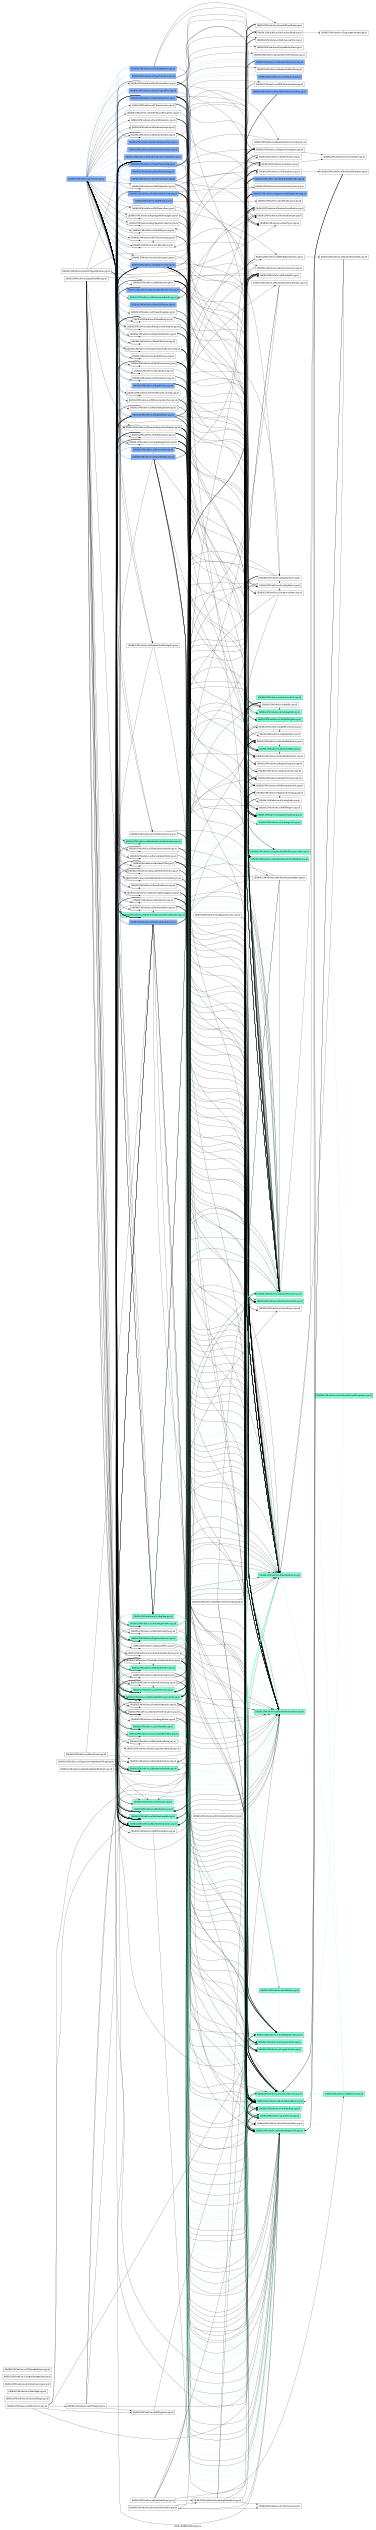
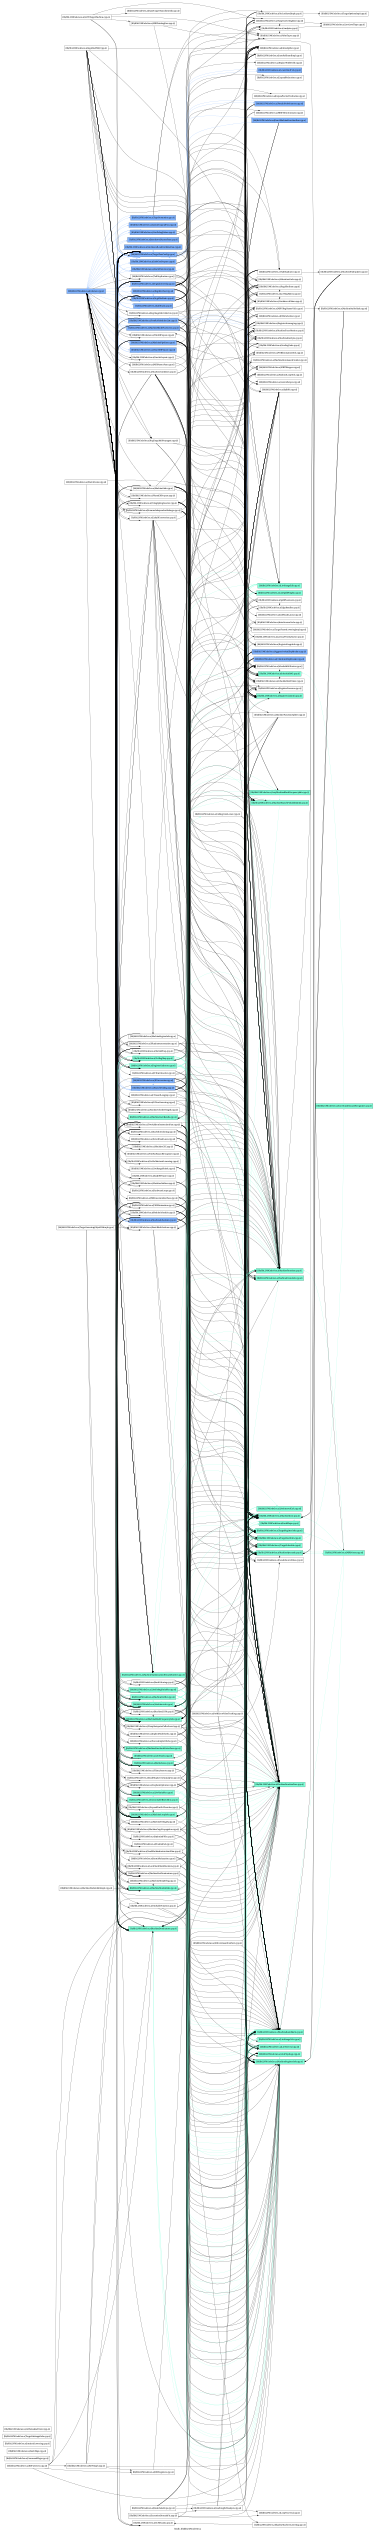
node "{lib/libLLVMCodeGen.a(IndirectBrExpandPass.cpp.o)}": removed
edge "{lib/libLLVMCodeGen.a(LLVMTargetMachine.cpp.o)}" -> "{lib/libLLVMCodeGen.a(CalcSpillWeights.cpp.o)}": now "{lib/libLLVMCodeGen.a(RegAllocPBQP.cpp.o)}" -> "{lib/libLLVMCodeGen.a(CalcSpillWeights.cpp.o)}"
node "{lib/libLLVMCodeGen.a(TargetFrameLoweringImpl.cpp.o)}": added
edge "{lib/libLLVMCodeGen.a(MachineScheduler.cpp.o)}" -> "{lib/libLLVMCodeGen.a(StackMaps.cpp.o)}": now "{lib/libLLVMCodeGen.a(MachineScheduler.cpp.o)}" -> "{lib/libLLVMCodeGen.a(MachineInstr.cpp.o)}"
